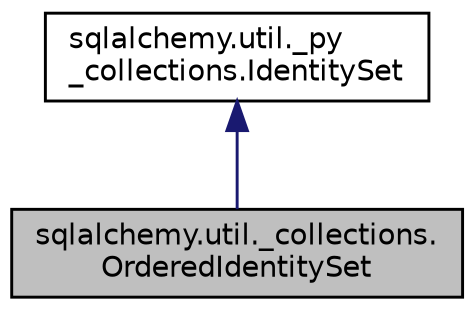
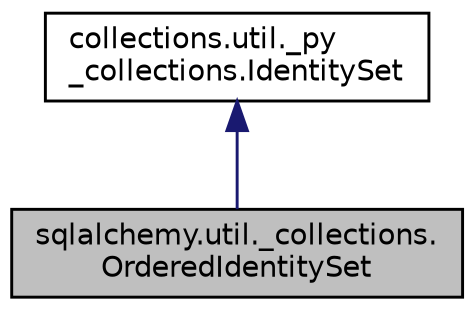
node "sqlalchemy.util._py _collections.IdentitySet": label "sqlalchemy.util._py _collections.IdentitySet" -> "collections.util._py _collections.IdentitySet"
